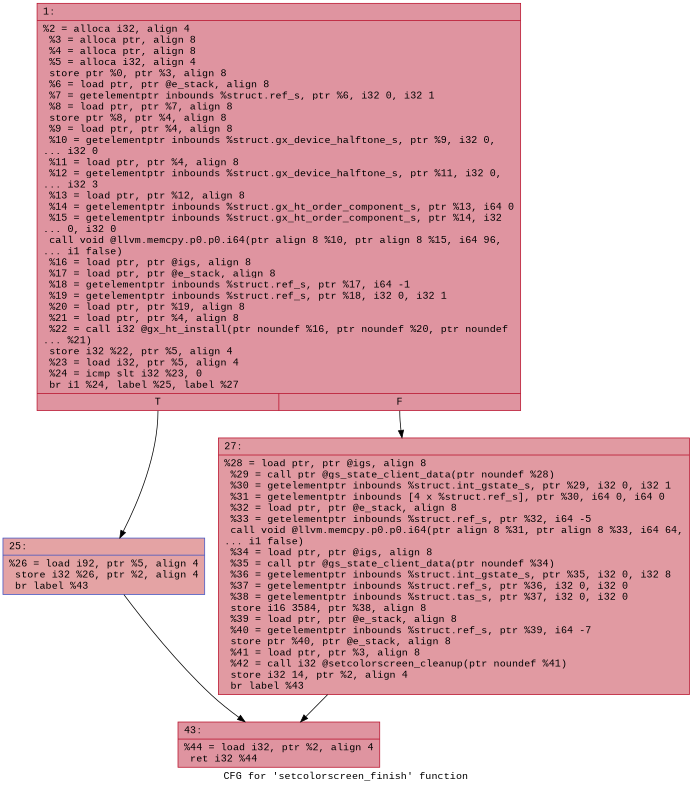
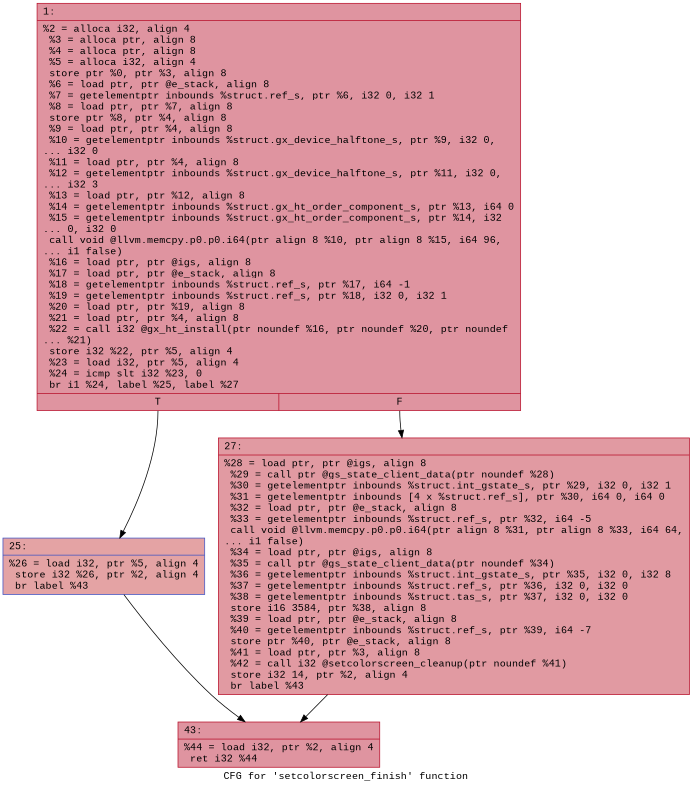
node "25:": text "%26 = load i92, ptr %5, align 4" -> "%26 = load i32, ptr %5, align 4"
